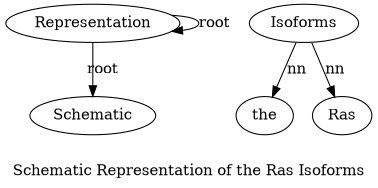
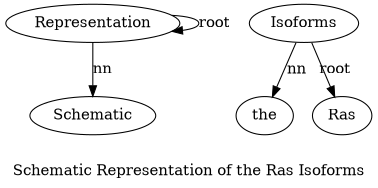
edge "Representation" -> "Schematic": label "root" -> "nn"
edge "Isoforms" -> "Ras": label "nn" -> "root"
